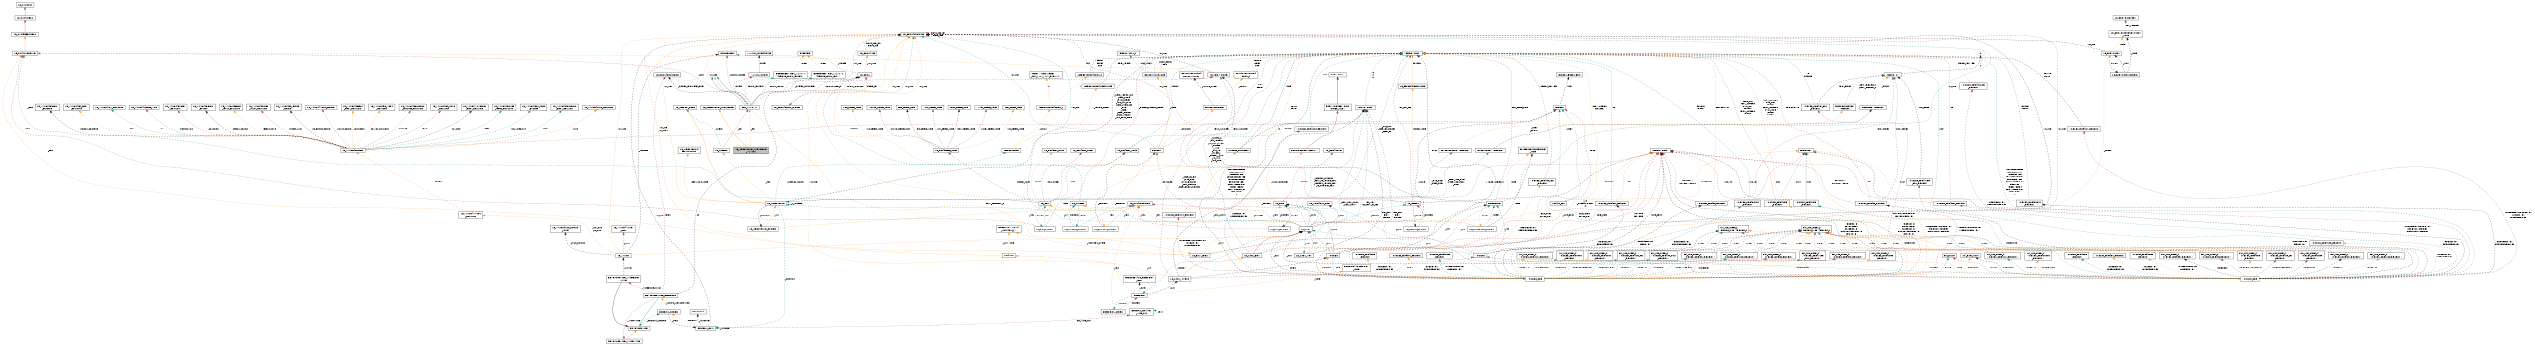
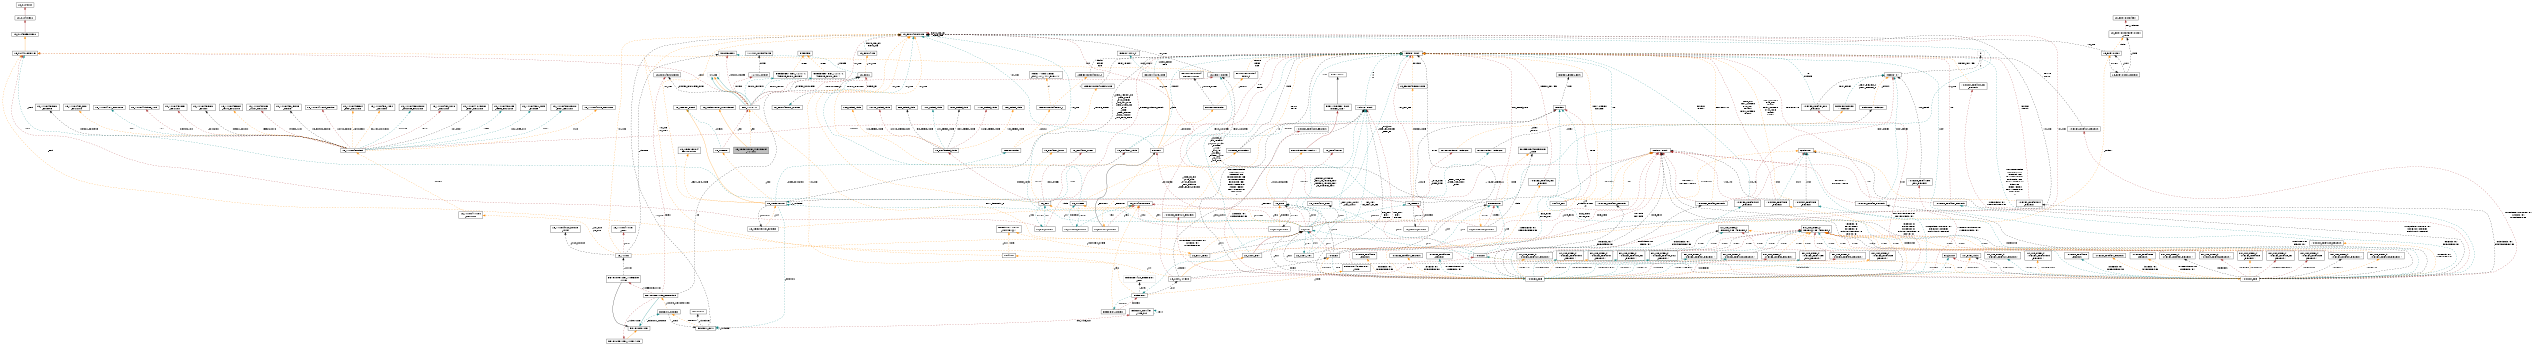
edge "AP_Compass_Backend" -> "Compass": style dashed -> solid
edge "NavEKF3_core" -> "Quaternion": color darkorange -> teal
node "OpticalFlow::AP_OpticalFlow _Flags": color black -> grey75
